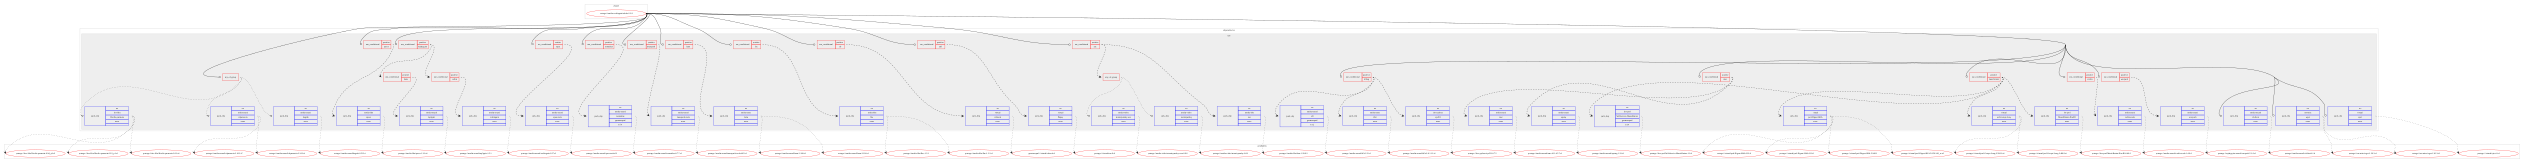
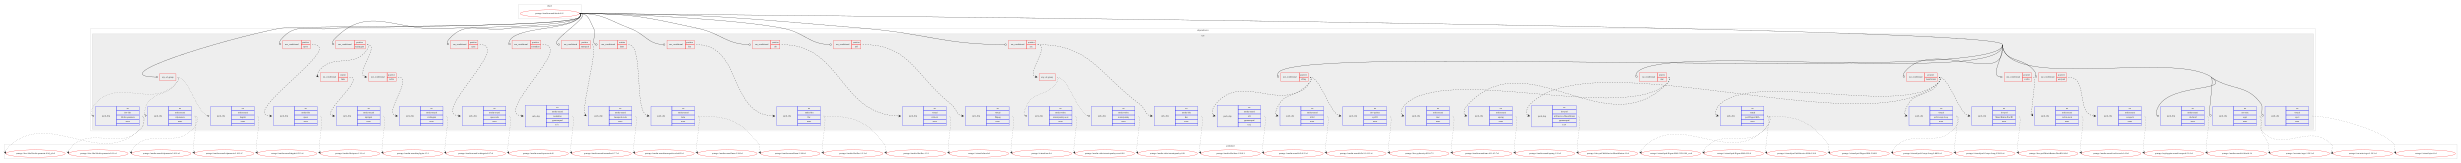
node "portage://media-vorbisgain/abcde-2.9.3": label "portage://media-vorbisgain/abcde-2.9.3" -> "portage://media-sound/abcde-2.9.3"
node "portage://dev-libs/libcdio-paranoia-0.93_p1-r1": removed
node "greaterequal://virtual/cdrtools-0": label "greaterequal://virtual/cdrtools-0" -> "portage://virtual/cdrtools-0"
node "portage://virtual/perl-Digest-SHA-6.10.0": label "portage://virtual/perl-Digest-SHA-6.10.0" -> "portage://virtual/perl-WebService-SHA-6.10.0"
